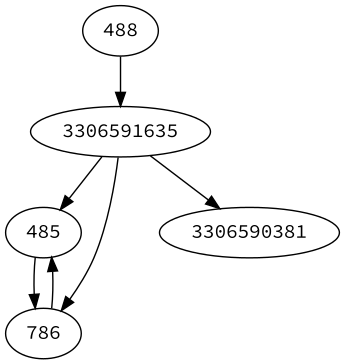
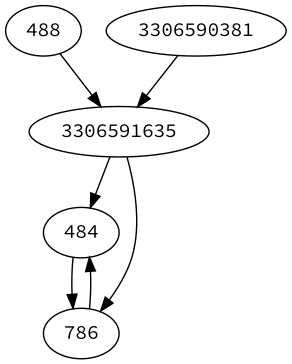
edge "3306591635" -> "3306590381": reversed
node "485": label "485" -> "484"
